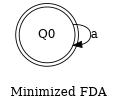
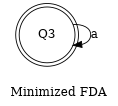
node "Q0": label "Q0" -> "Q3"
